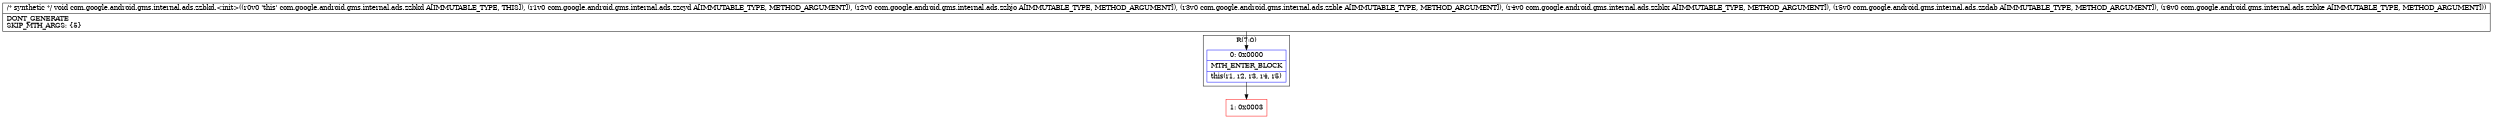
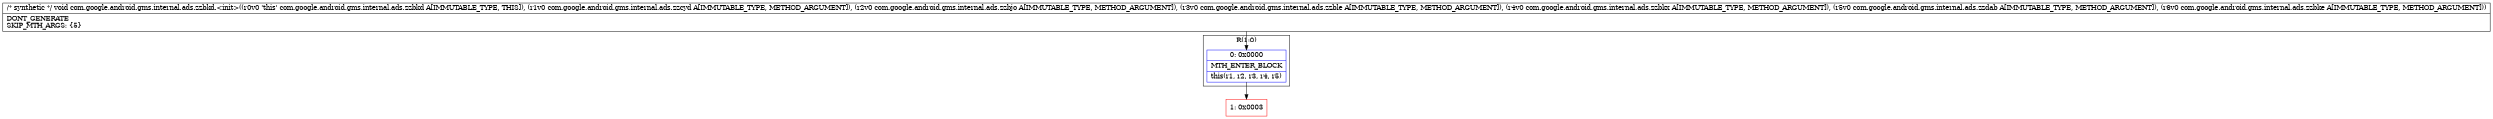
cluster "R(7:0)": label "R(7:0)" -> "R(1:0)"
